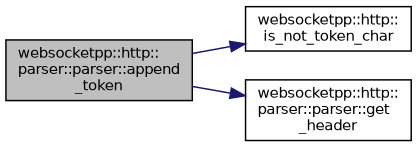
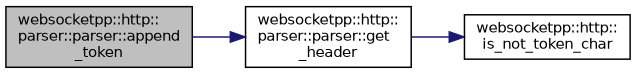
edge "websocketpp::http:: parser::parser::append _token" -> "websocketpp::http:: is_not_token_char": now "websocketpp::http:: parser::parser::get _header" -> "websocketpp::http:: is_not_token_char"
